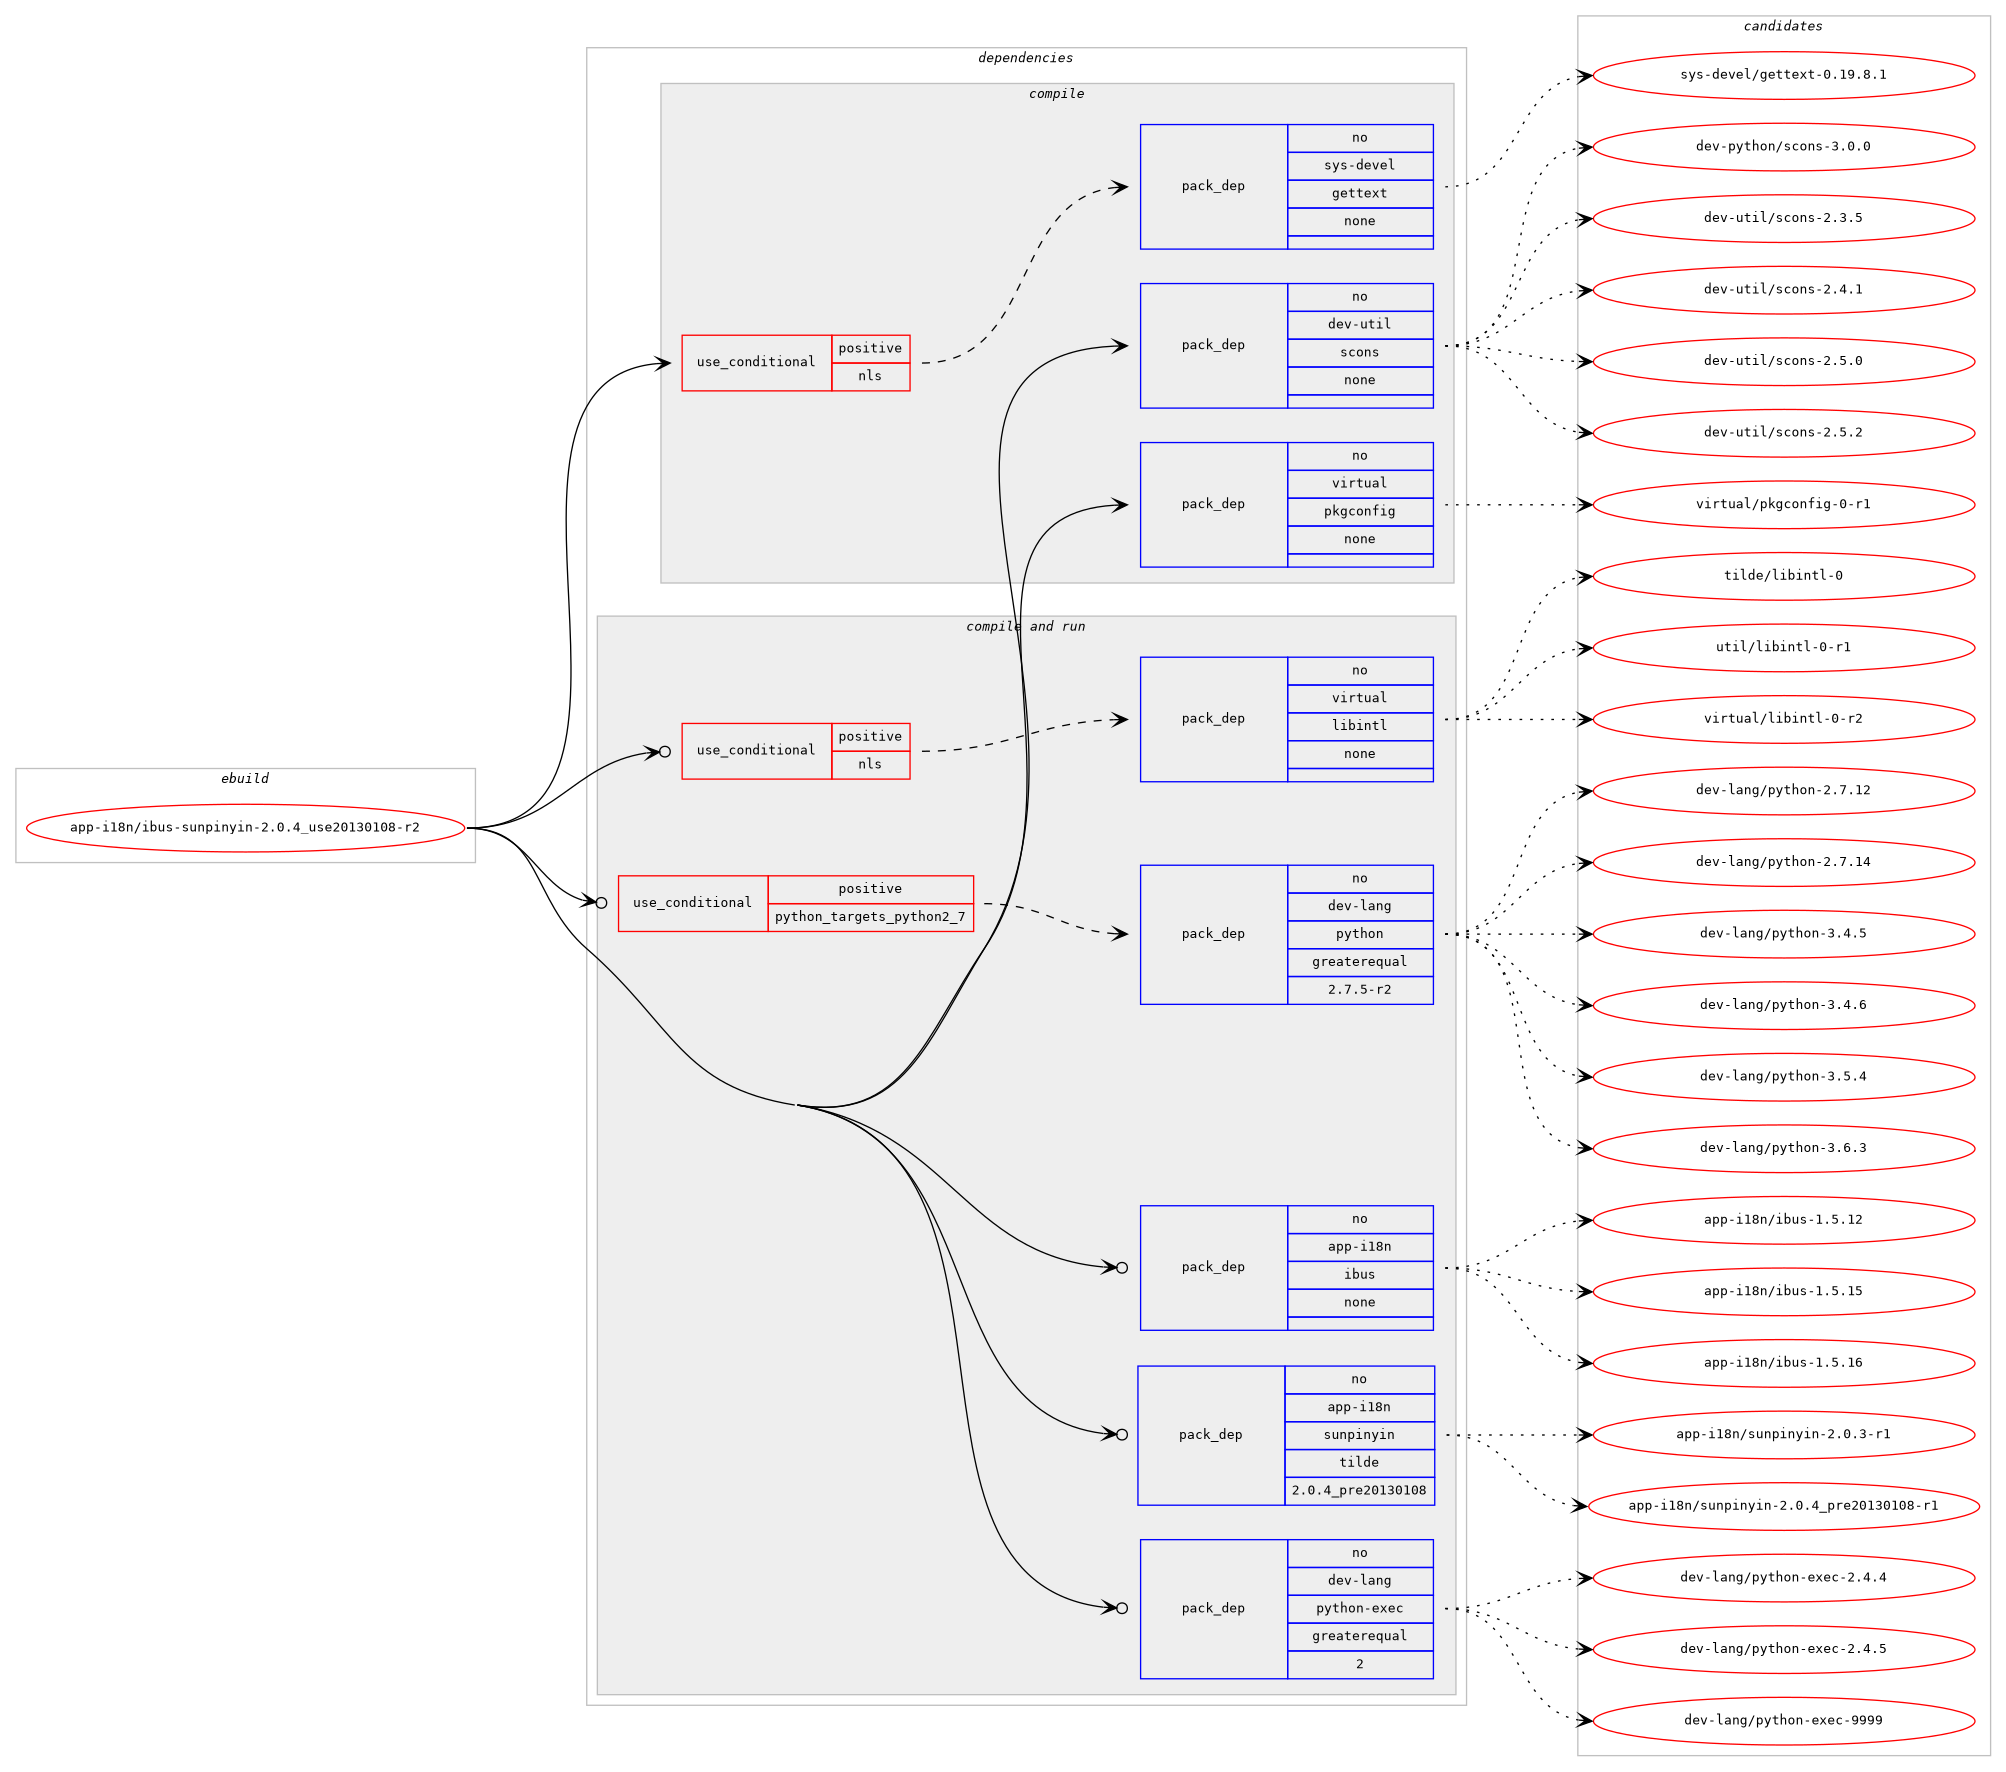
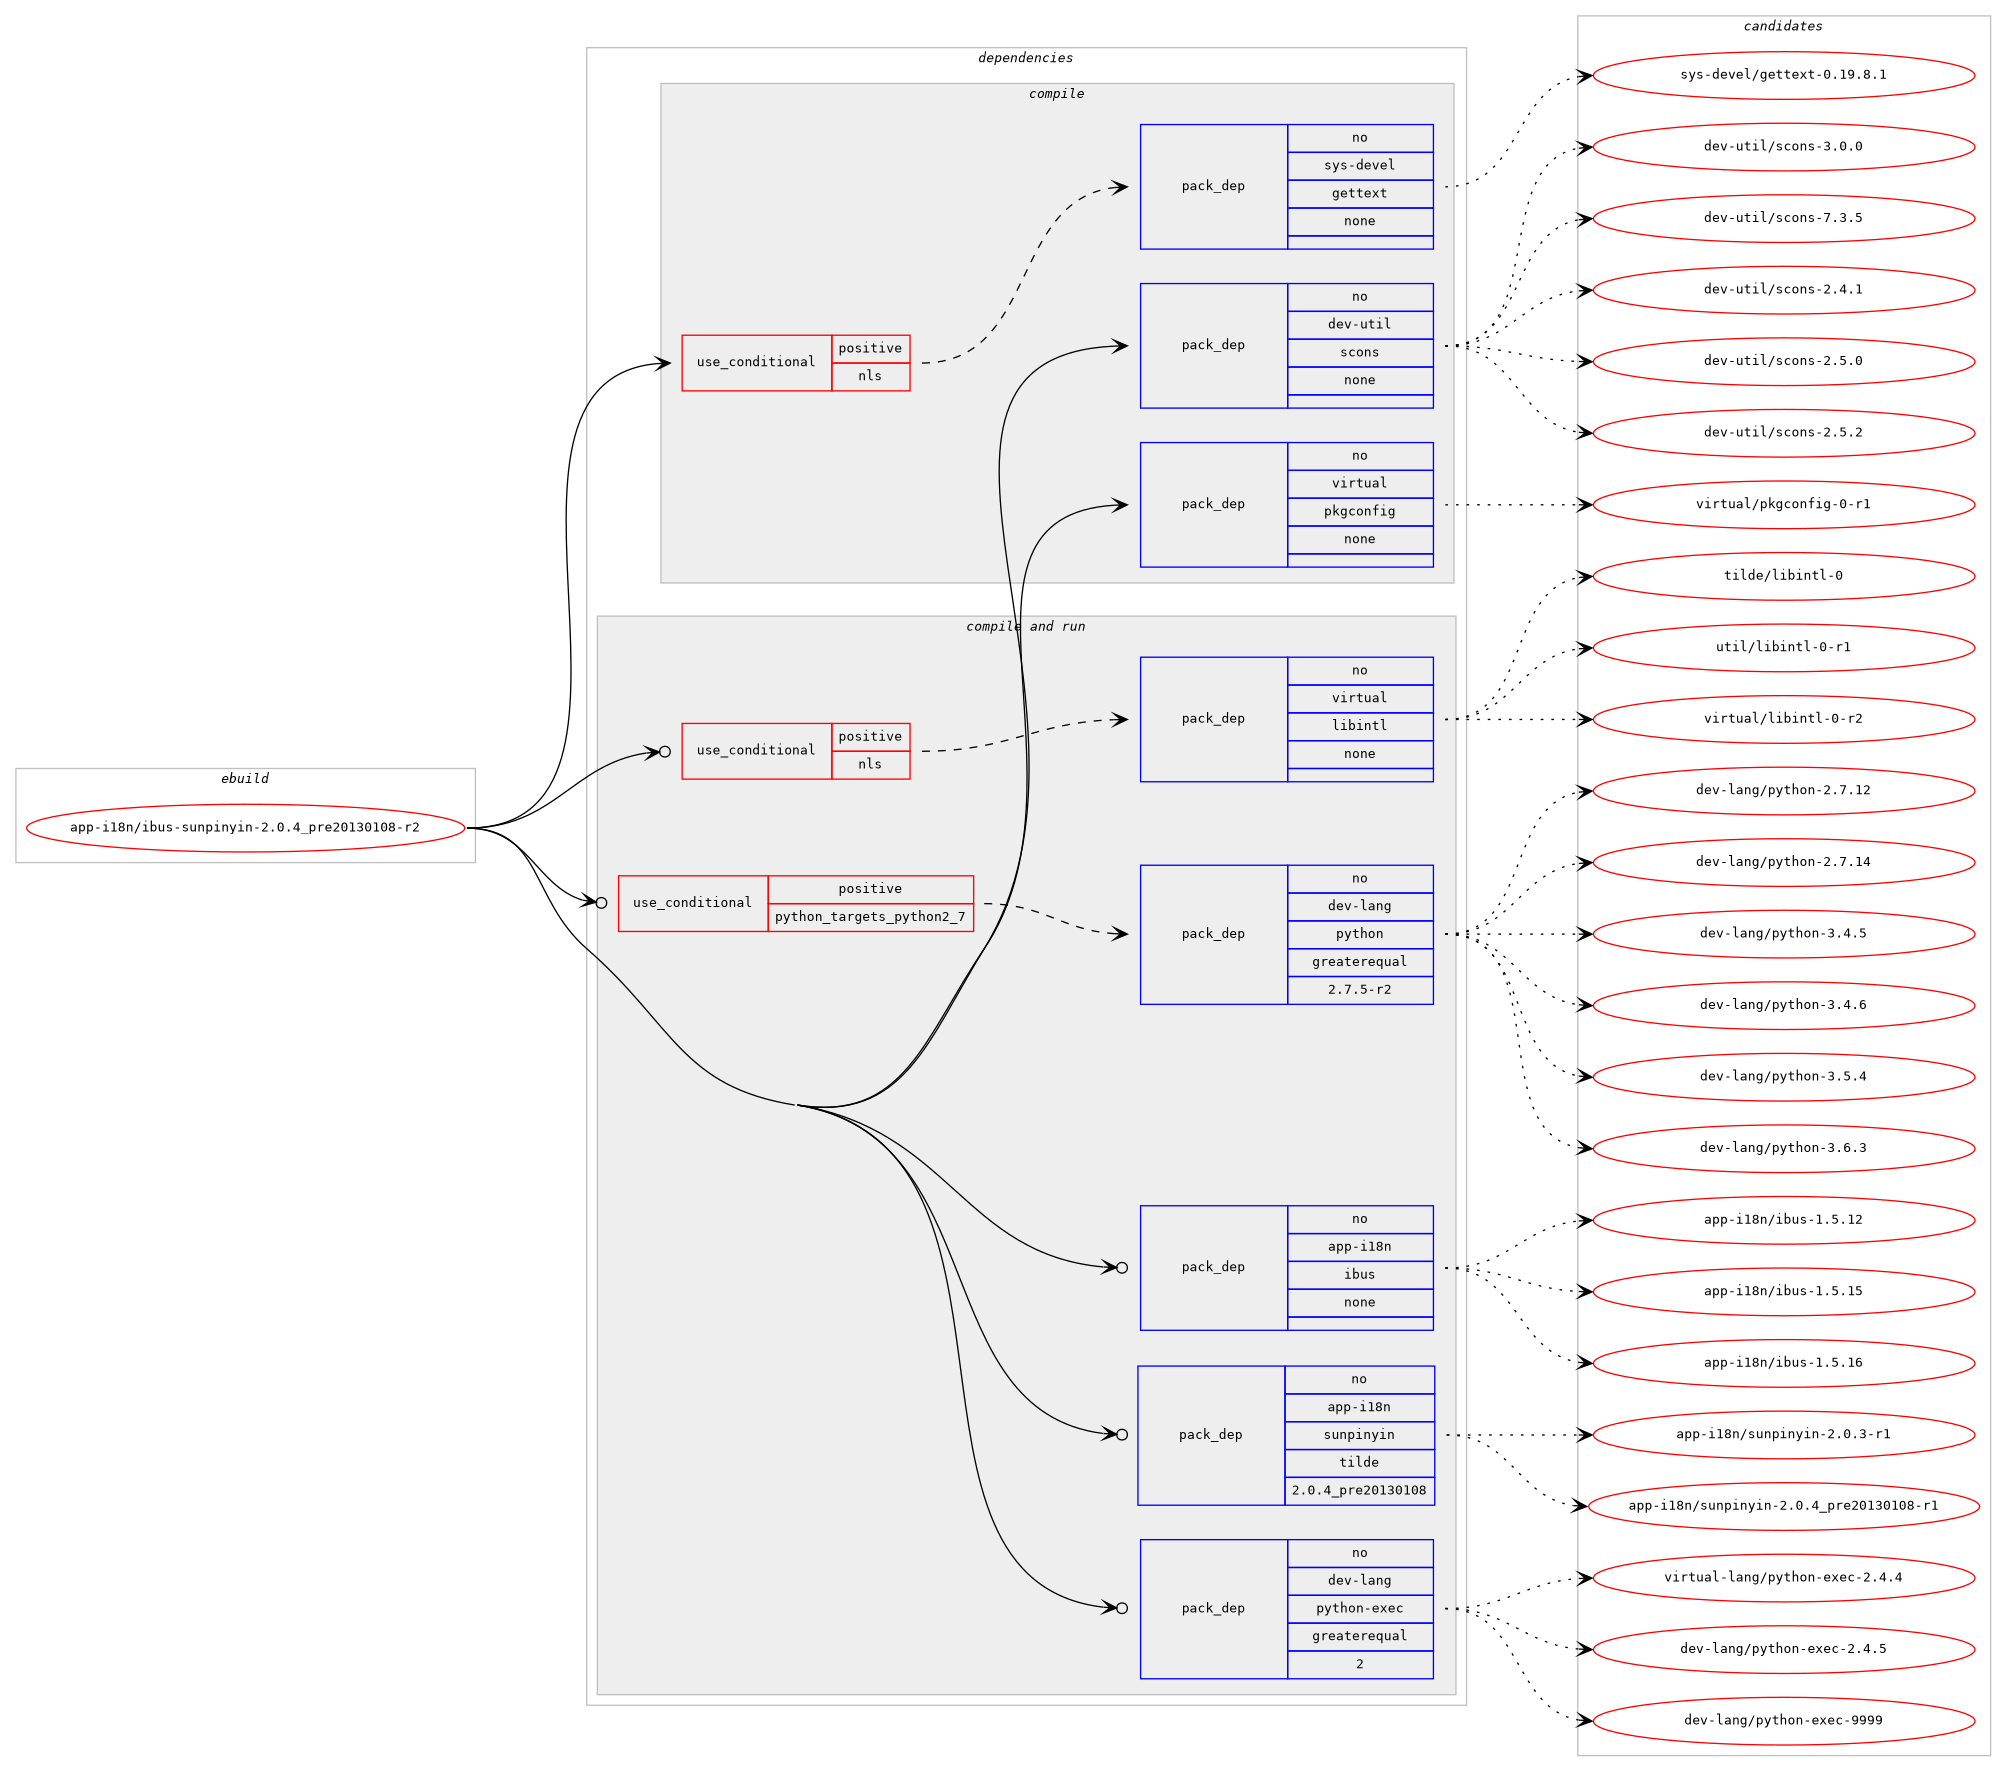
node "dev-python/scons-3.0.0": label "dev-python/scons-3.0.0" -> "dev-util/scons-3.0.0"
node "dev-util/scons-2.3.5": label "dev-util/scons-2.3.5" -> "dev-util/scons-7.3.5"
node "app-i18n/ibus-sunpinyin-2.0.4_use20130108-r2": label "app-i18n/ibus-sunpinyin-2.0.4_use20130108-r2" -> "app-i18n/ibus-sunpinyin-2.0.4_pre20130108-r2"
node "dev-lang/python-exec-2.4.4": label "dev-lang/python-exec-2.4.4" -> "virtual-lang/python-exec-2.4.4"
